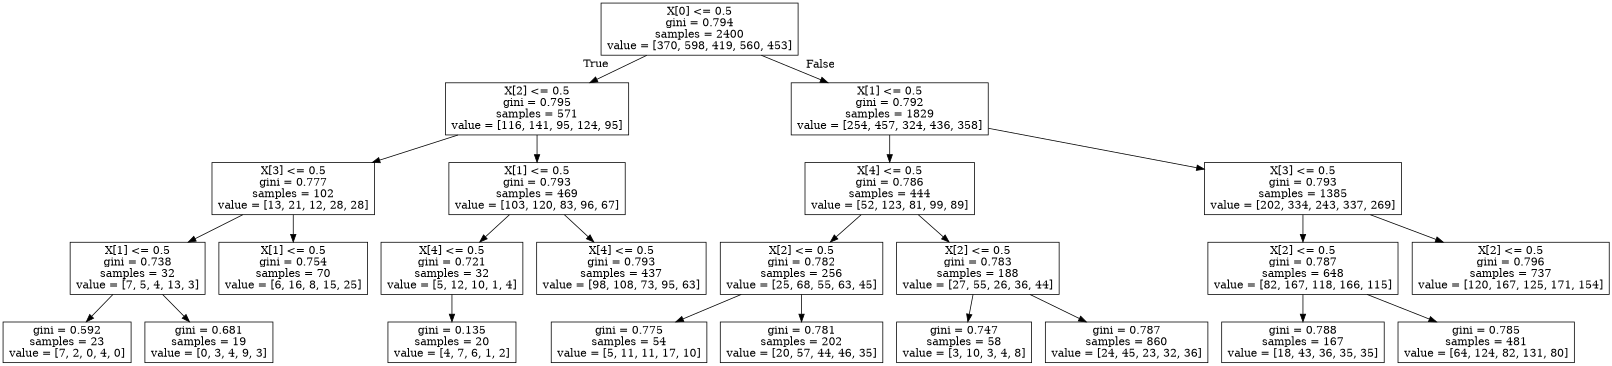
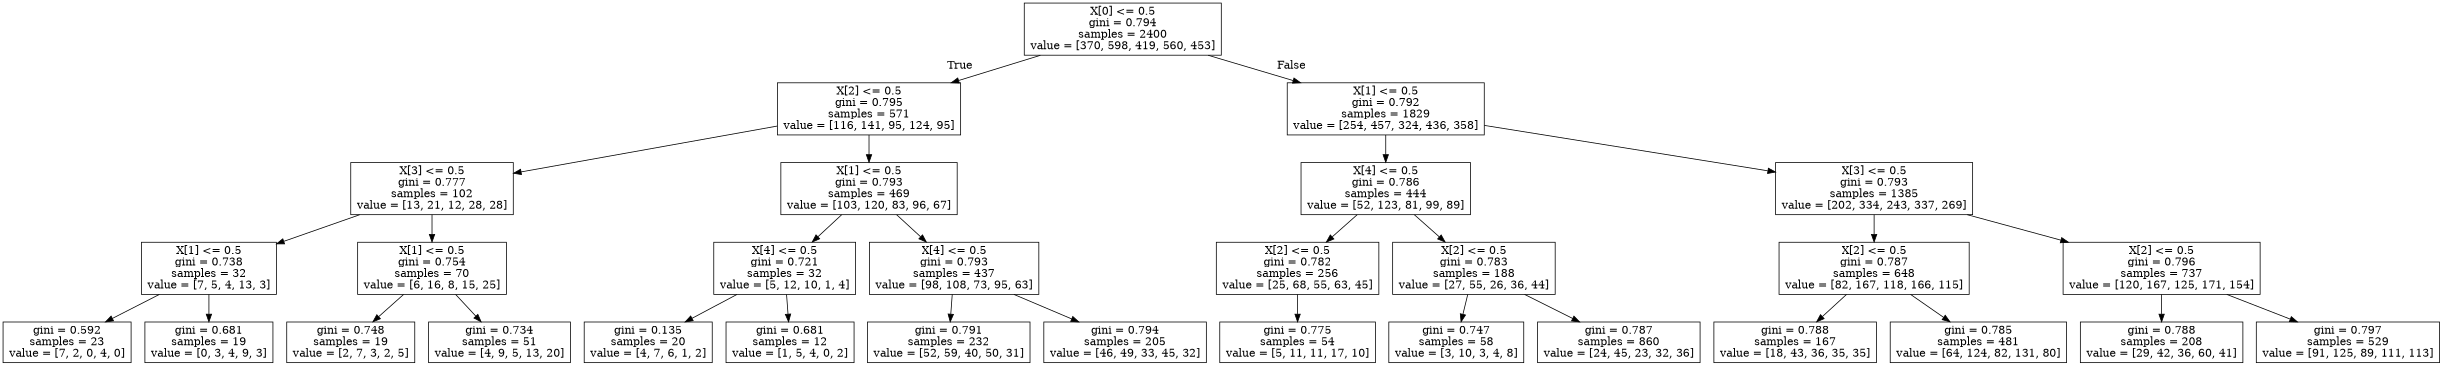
node "gini = 0.748 samples = 19 value = [2, 7, 3, 2, 5]": added
node "gini = 0.734 samples = 51 value = [4, 9, 5, 13, 20]": added
node "gini = 0.681 samples = 12 value = [1, 5, 4, 0, 2]": added
node "gini = 0.781 samples = 202 value = [20, 57, 44, 46, 35]": removed
node "gini = 0.791 samples = 232 value = [52, 59, 40, 50, 31]": added
node "gini = 0.794 samples = 205 value = [46, 49, 33, 45, 32]": added
node "gini = 0.788 samples = 208 value = [29, 42, 36, 60, 41]": added
node "gini = 0.797 samples = 529 value = [91, 125, 89, 111, 113]": added
